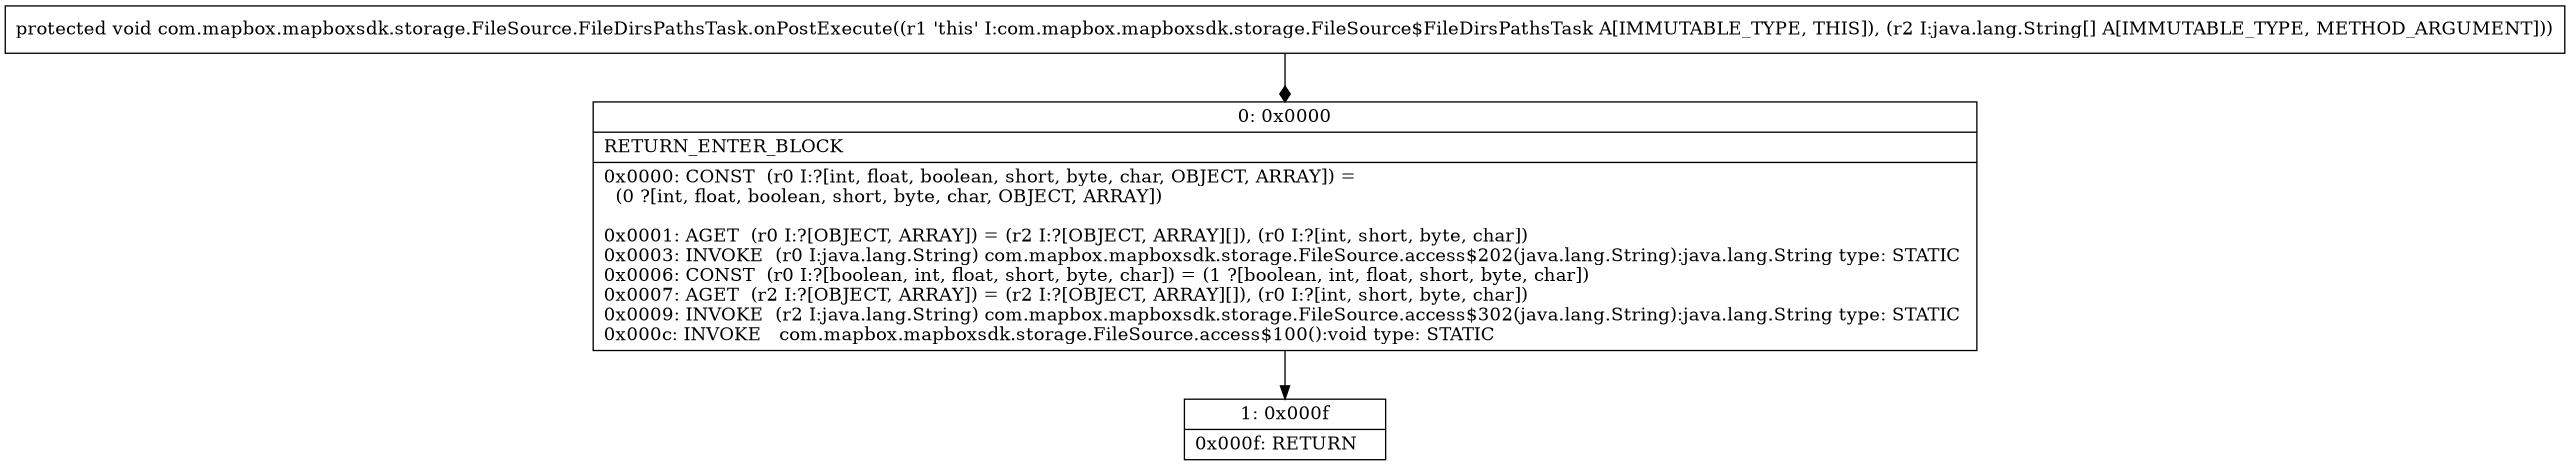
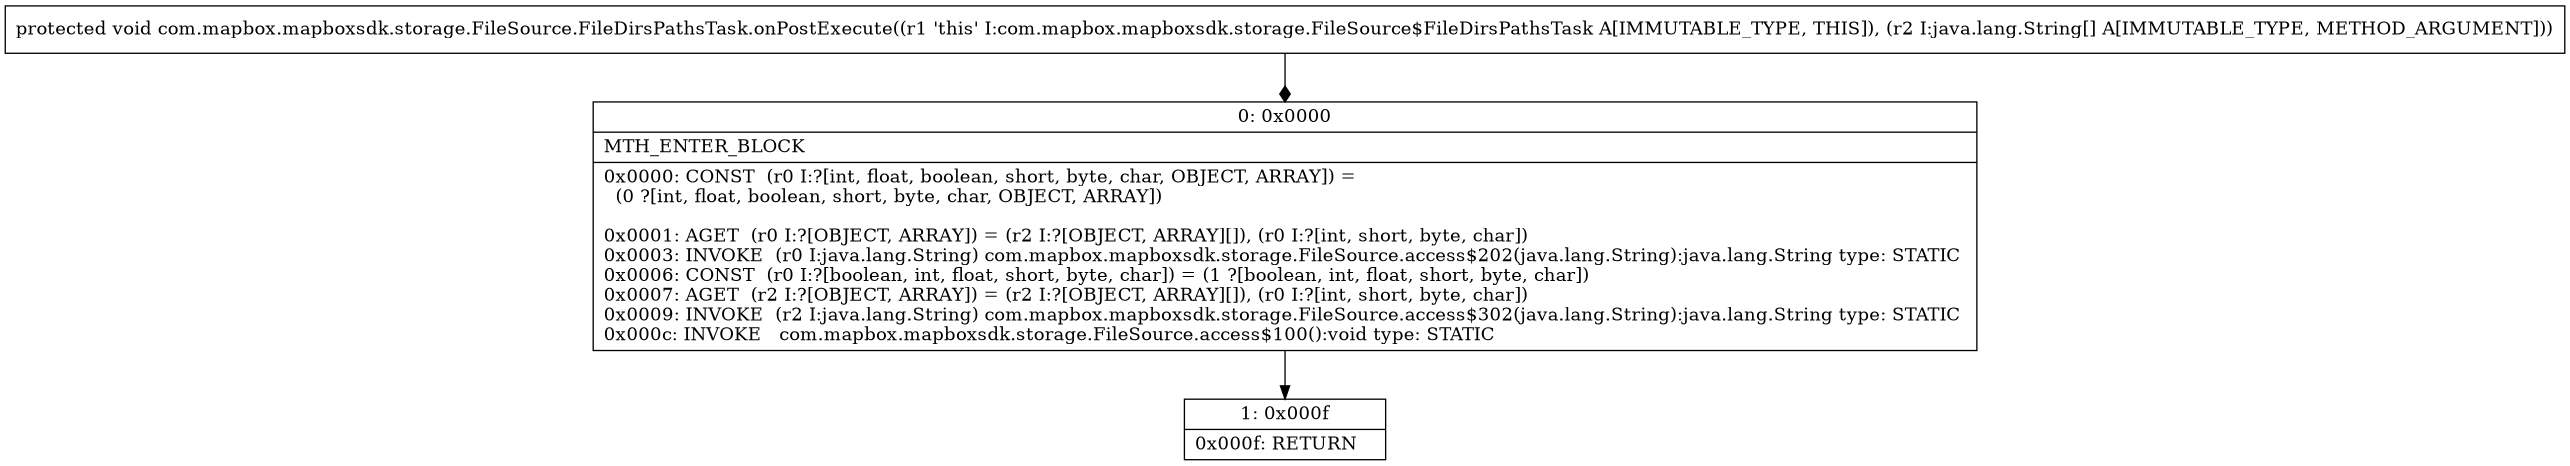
node "0: 0x0000": text "RETURN_ENTER_BLOCK" -> "MTH_ENTER_BLOCK"
